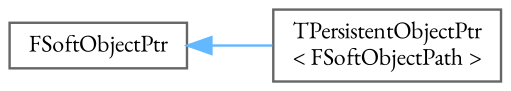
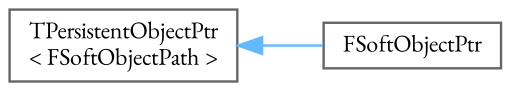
edge "TPersistentObjectPtr < FSoftObjectPath >" -> "FSoftObjectPtr": reversed
